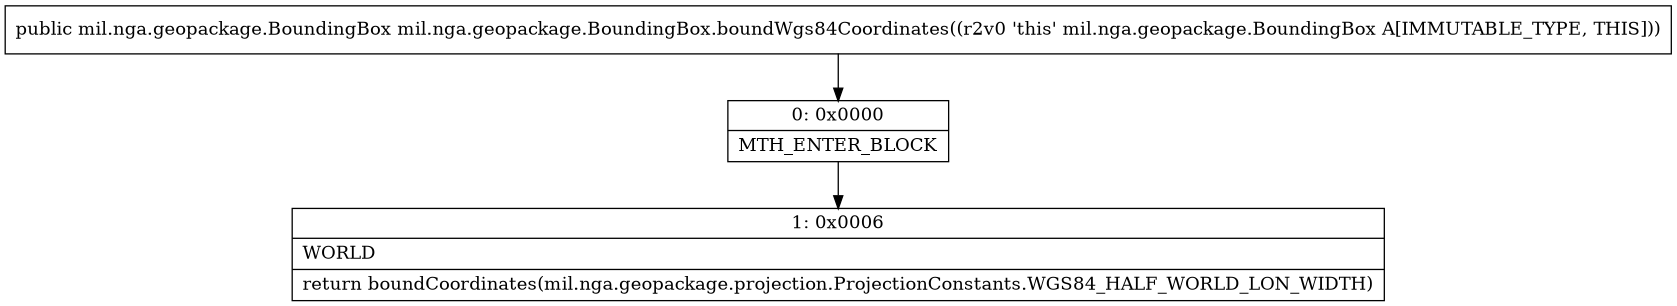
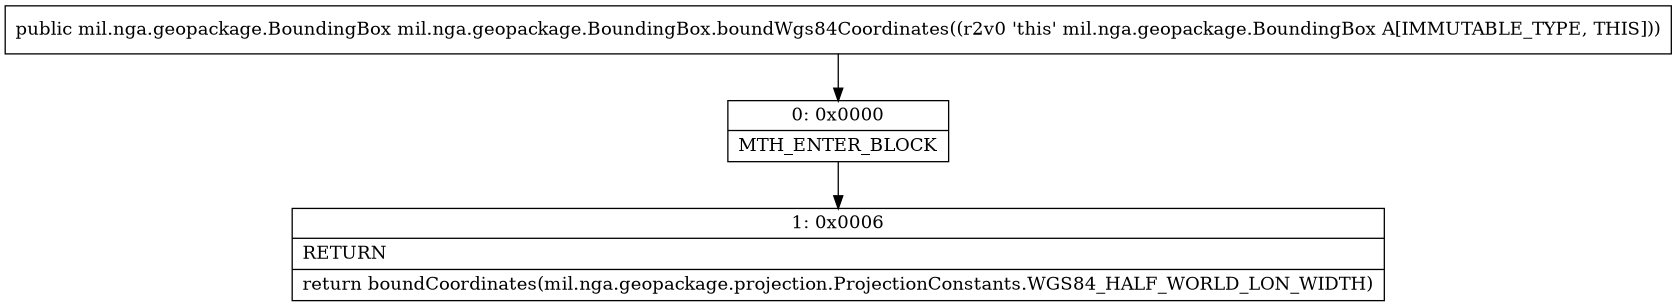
node "1: 0x0006": text "WORLD" -> "RETURN"
